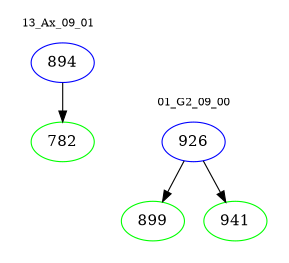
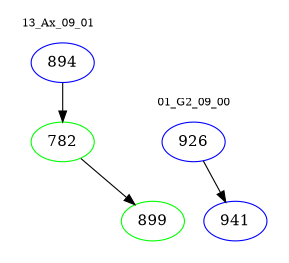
edge "926" -> "899": now "782" -> "899"
node "941": color green -> blue
